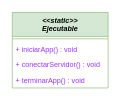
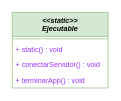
node "+ iniciarApp() : void": label "+ iniciarApp() : void" -> "+ static() : void"
